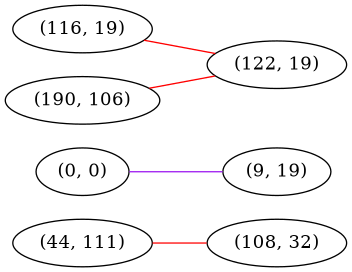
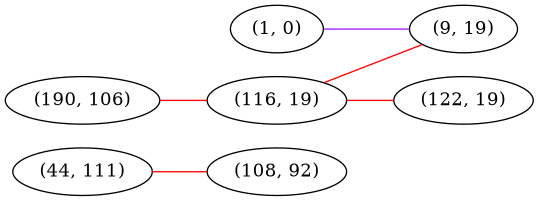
edge "(9, 19)" -- "(116, 19)": added
edge "(122, 19)" -- "(190, 106)": now "(116, 19)" -- "(190, 106)"
node "(0, 0)": label "(0, 0)" -> "(1, 0)"
node "(108, 32)": label "(108, 32)" -> "(108, 92)"
